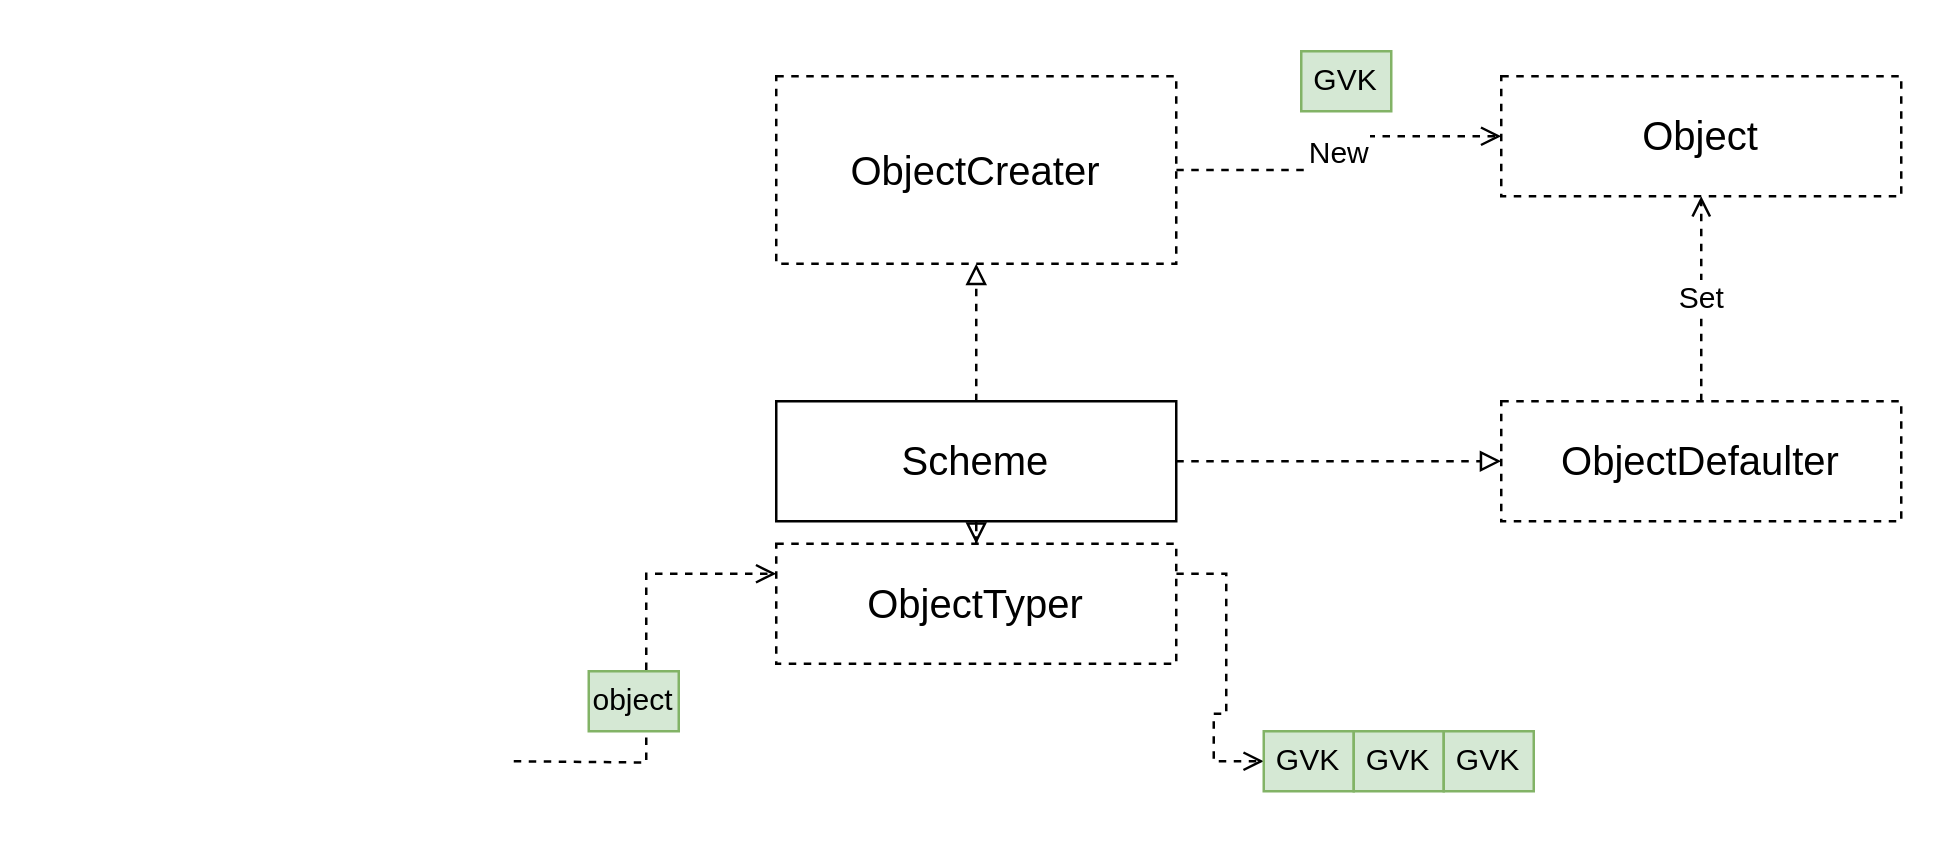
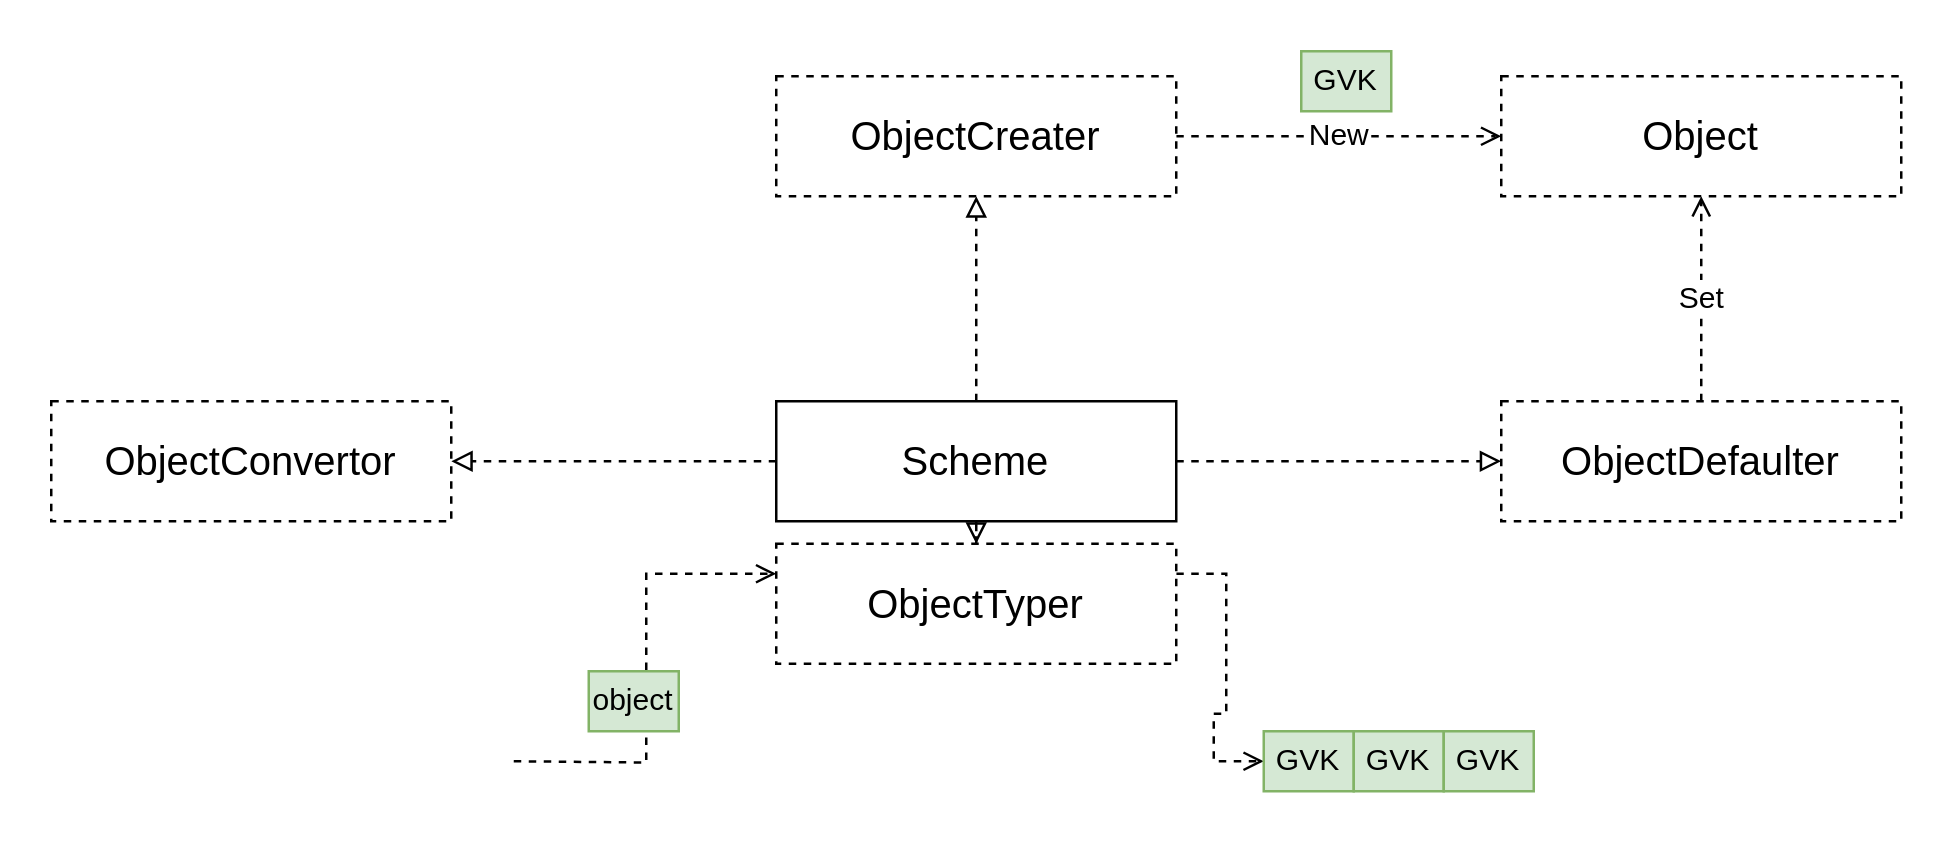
node "ObjectCreater": size 400x188 -> 400x120
node "ObjectConvertor": added
edge "Scheme" -> "ObjectConvertor": added
